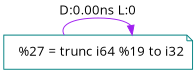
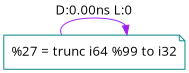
node "%27 = trunc i64 %19 to i32": label "%27 = trunc i64 %19 to i32" -> "%27 = trunc i64 %99 to i32"
